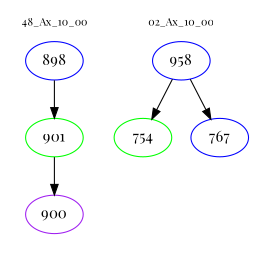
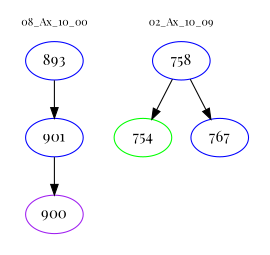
cluster "48_Ax_10_00": label "48_Ax_10_00" -> "08_Ax_10_00"
cluster "02_Ax_10_00": label "02_Ax_10_00" -> "02_Ax_10_09"
node "898": label "898" -> "893"
node "958": label "958" -> "758"
node "901": color green -> blue
